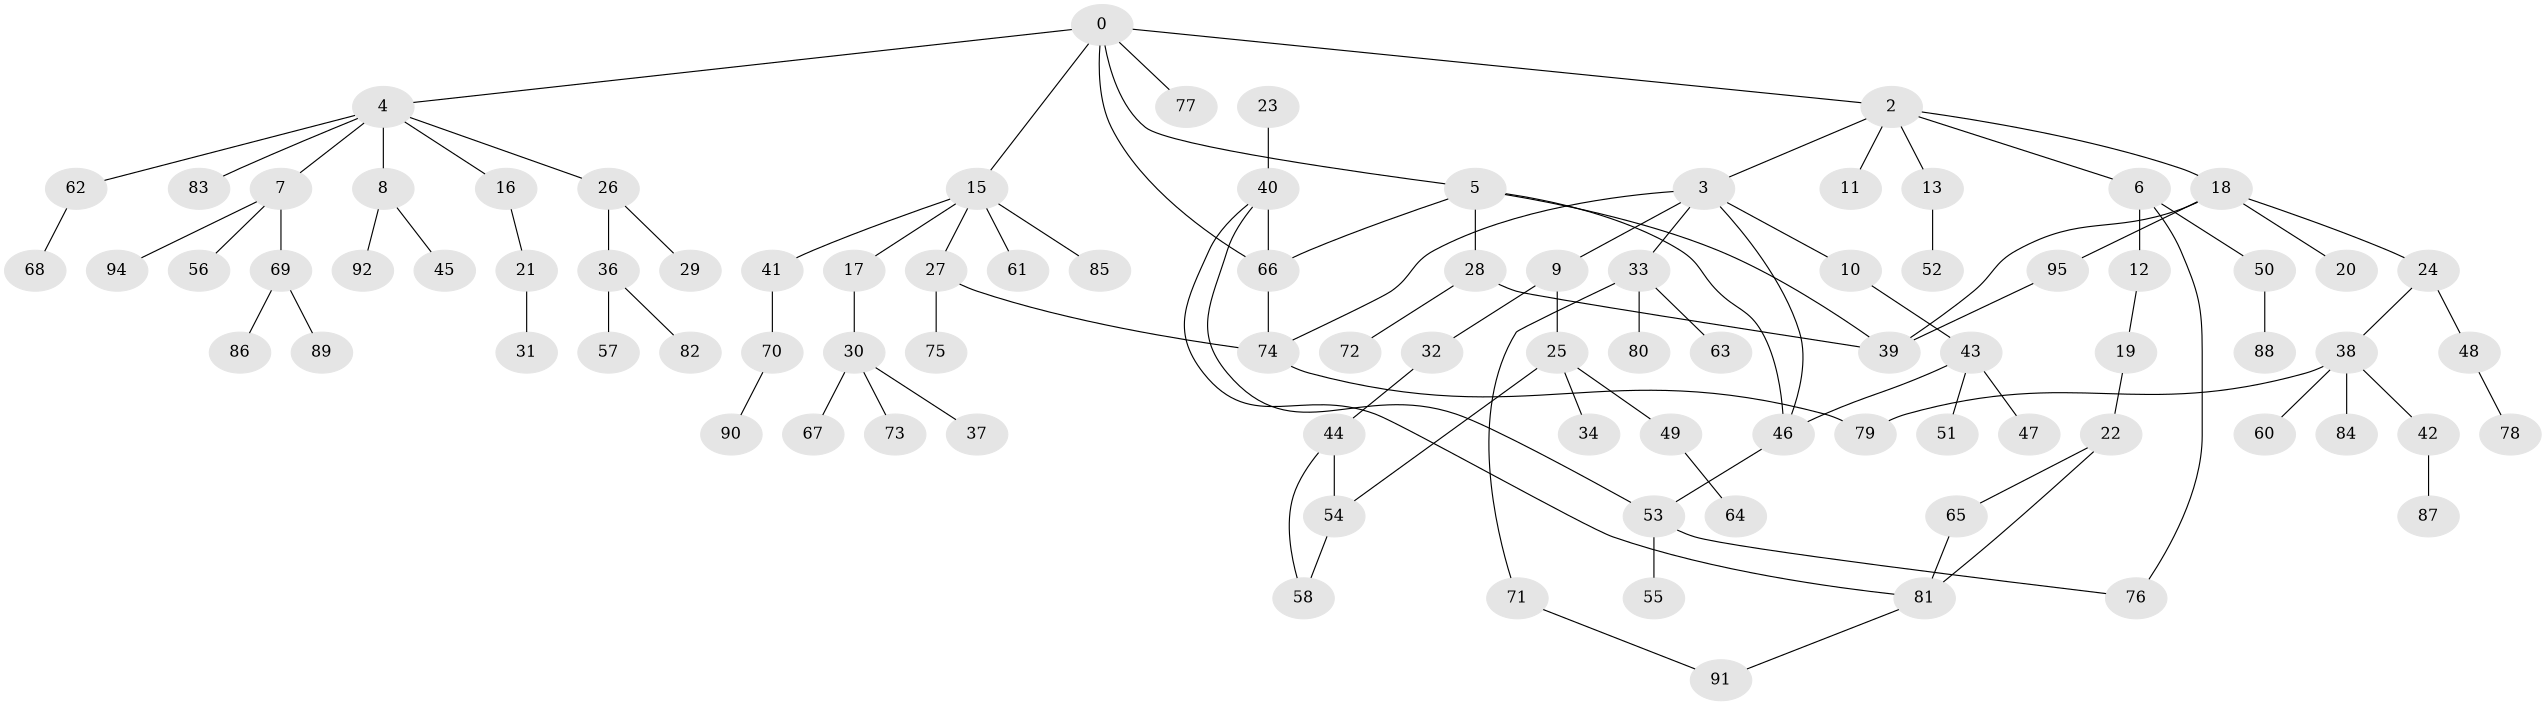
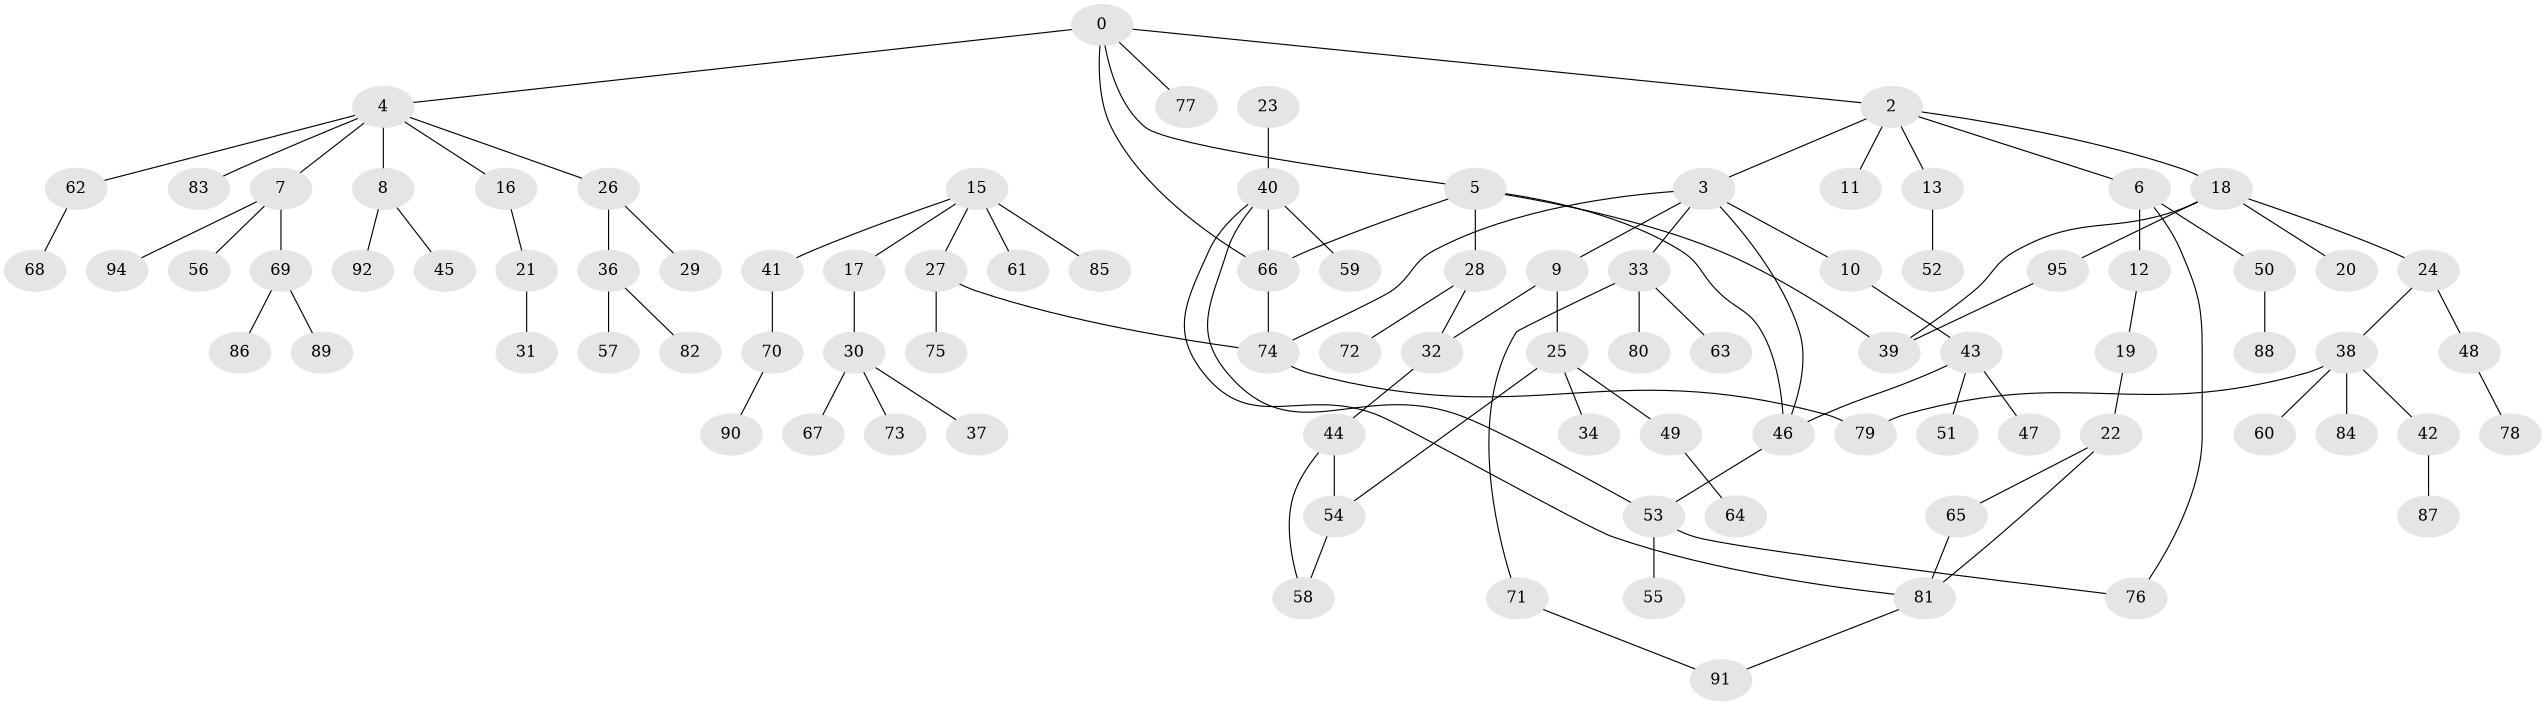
edge "0" -- "15": removed
node "59": added
edge "28" -- "39": now "28" -- "32"
